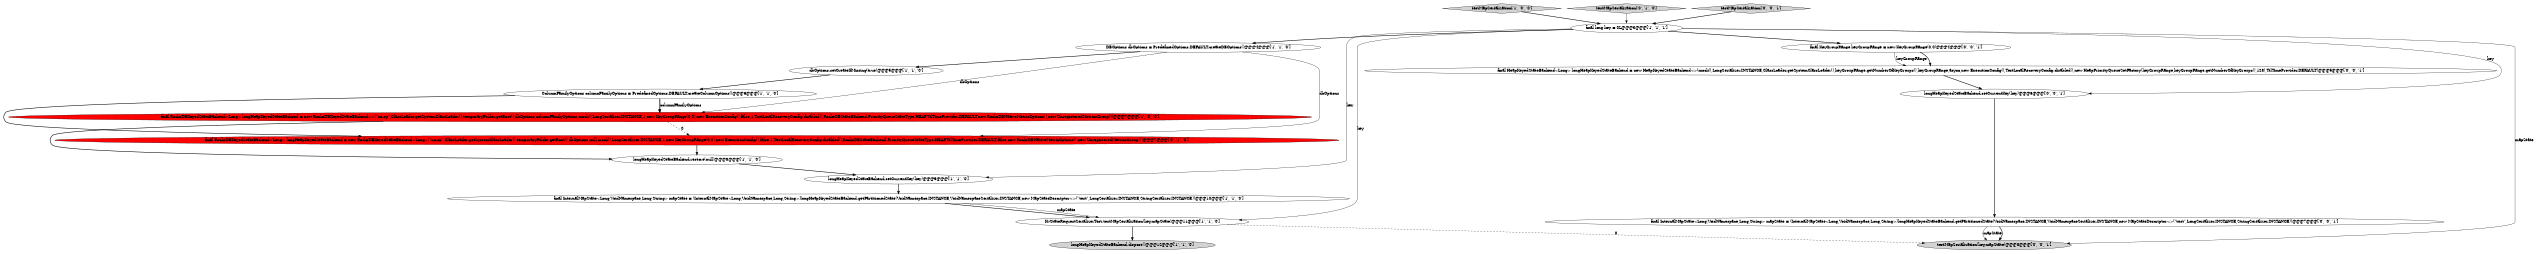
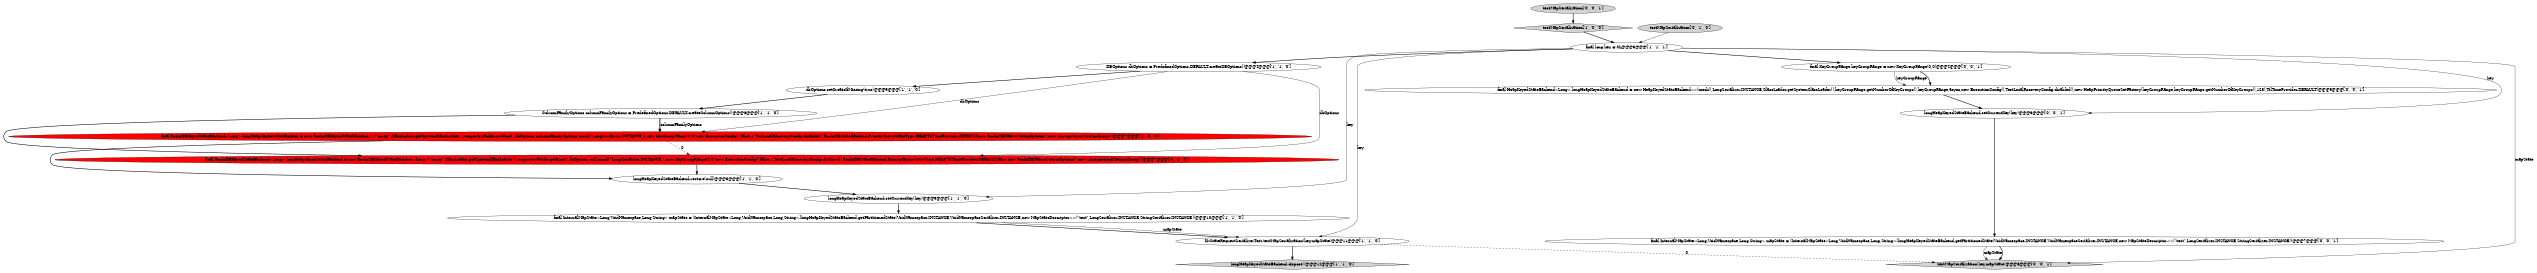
node "testMapSerialization['0', '1', '0']": shape diamond -> ellipse
node "testMapSerialization['0', '0', '1']": shape diamond -> ellipse
edge "testMapSerialization['0', '0', '1']" -> "final long key = 0L@@@3@@@['1', '1', '1']": now "testMapSerialization['0', '0', '1']" -> "testMapSerialization['1', '0', '0']"
node "longHeapKeyedStateBackend.dispose()@@@12@@@['1', '1', '0']": shape ellipse -> diamond
node "testMapSerialization(key,mapState)@@@8@@@['0', '0', '1']": shape ellipse -> diamond
